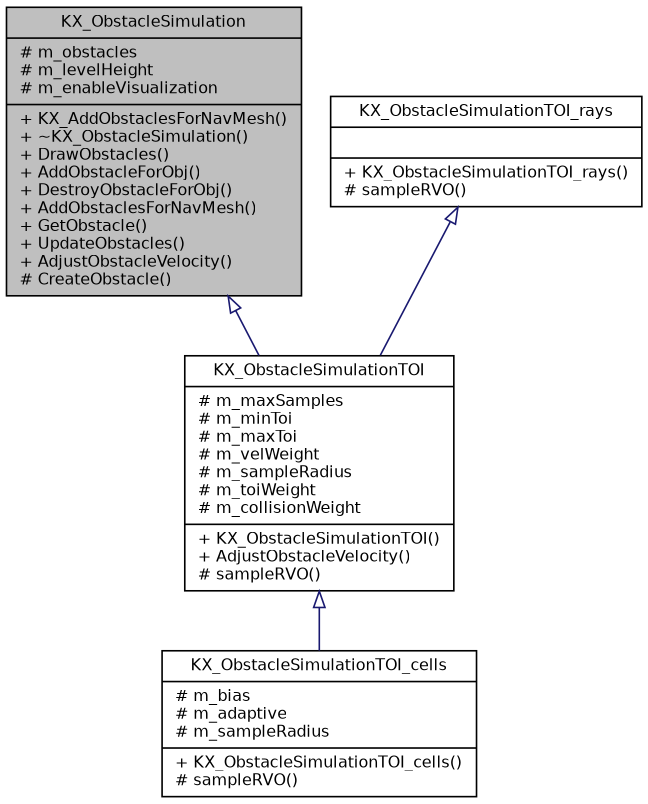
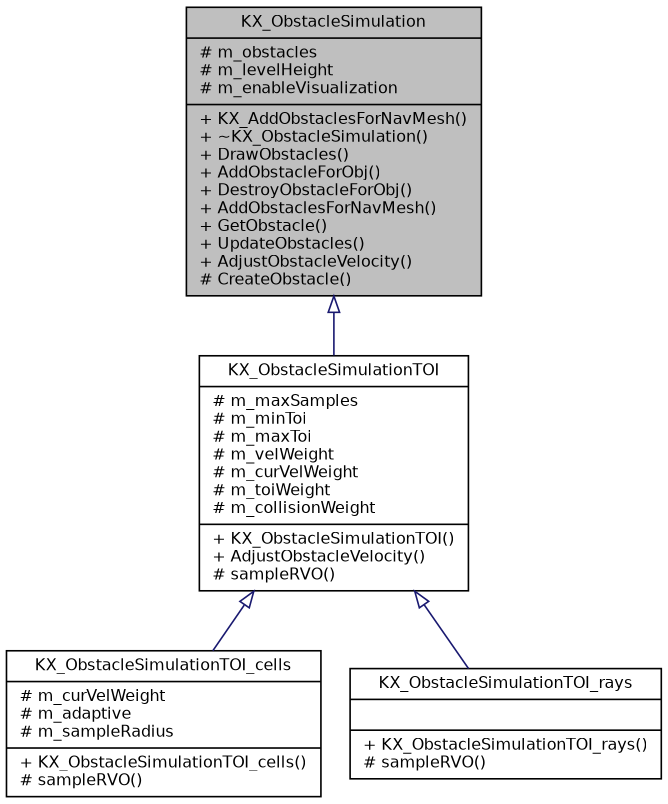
edge "KX_ObstacleSimulationTOI" -> "KX_ObstacleSimulationTOI_rays": reversed
node "KX_ObstacleSimulationTOI": text "# m_sampleRadius" -> "# m_curVelWeight"
node "KX_ObstacleSimulationTOI_cells": text "# m_bias" -> "# m_curVelWeight"
